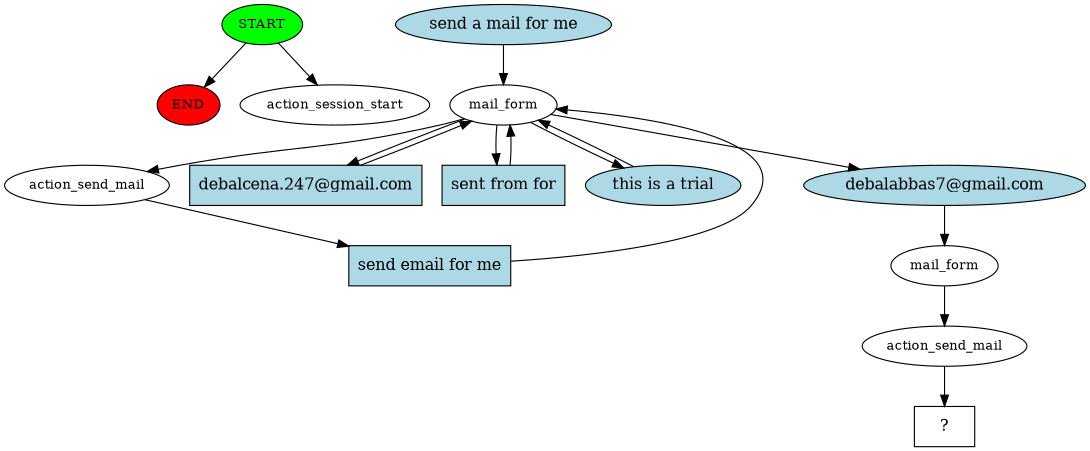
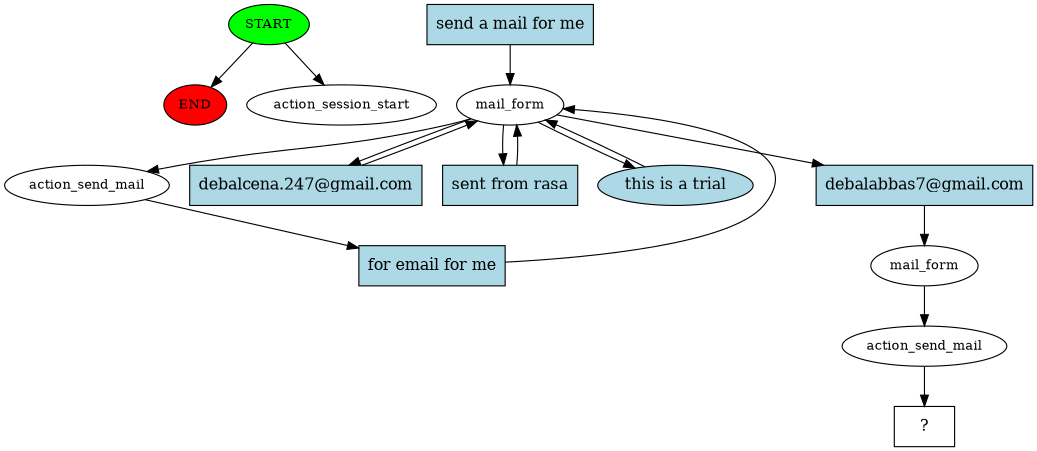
node "send a mail for me": shape ellipse -> box
node "sent from for": label "sent from for" -> "sent from rasa"
node "debalabbas7@gmail.com": shape ellipse -> box
node "send email for me": label "send email for me" -> "for email for me"
